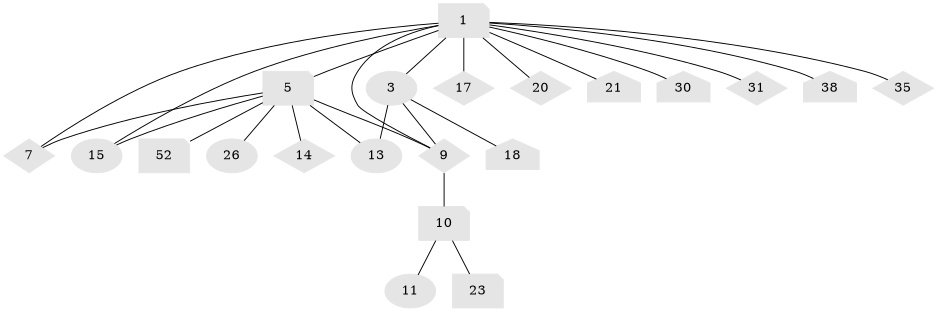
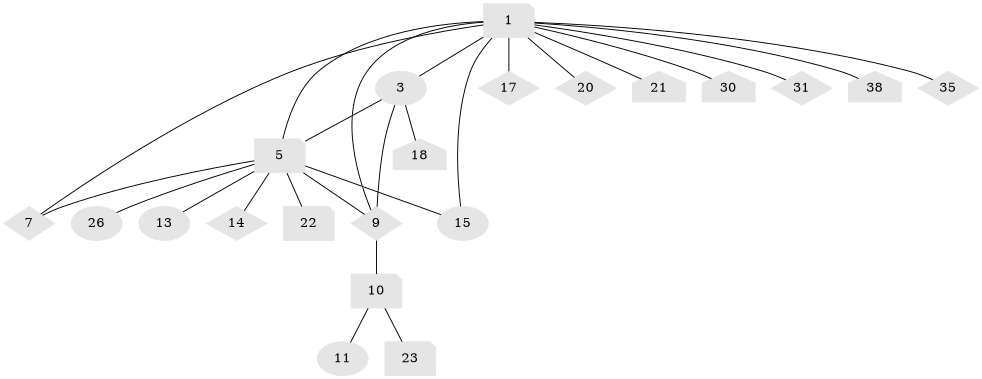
edge "3" -- "13": now "3" -- "5"
node "52": label "52" -> "22"
